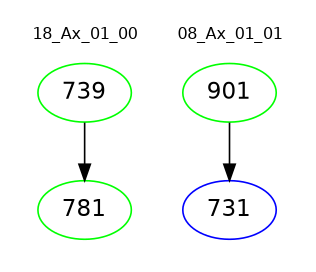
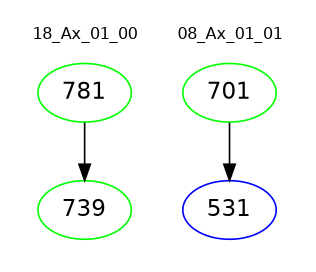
node "901": label "901" -> "701"
edge "739" -> "781": reversed
node "731": label "731" -> "531"
